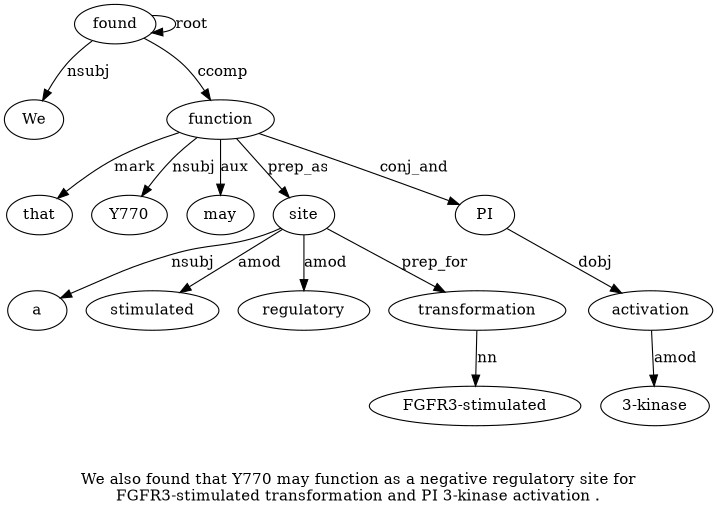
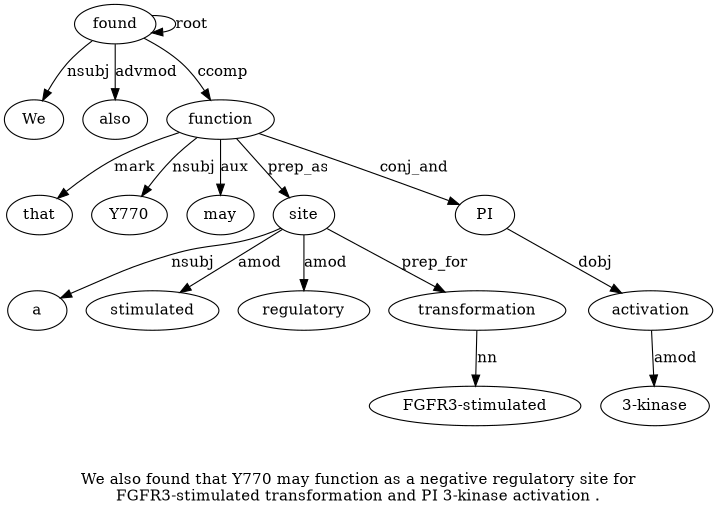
node "also": added
